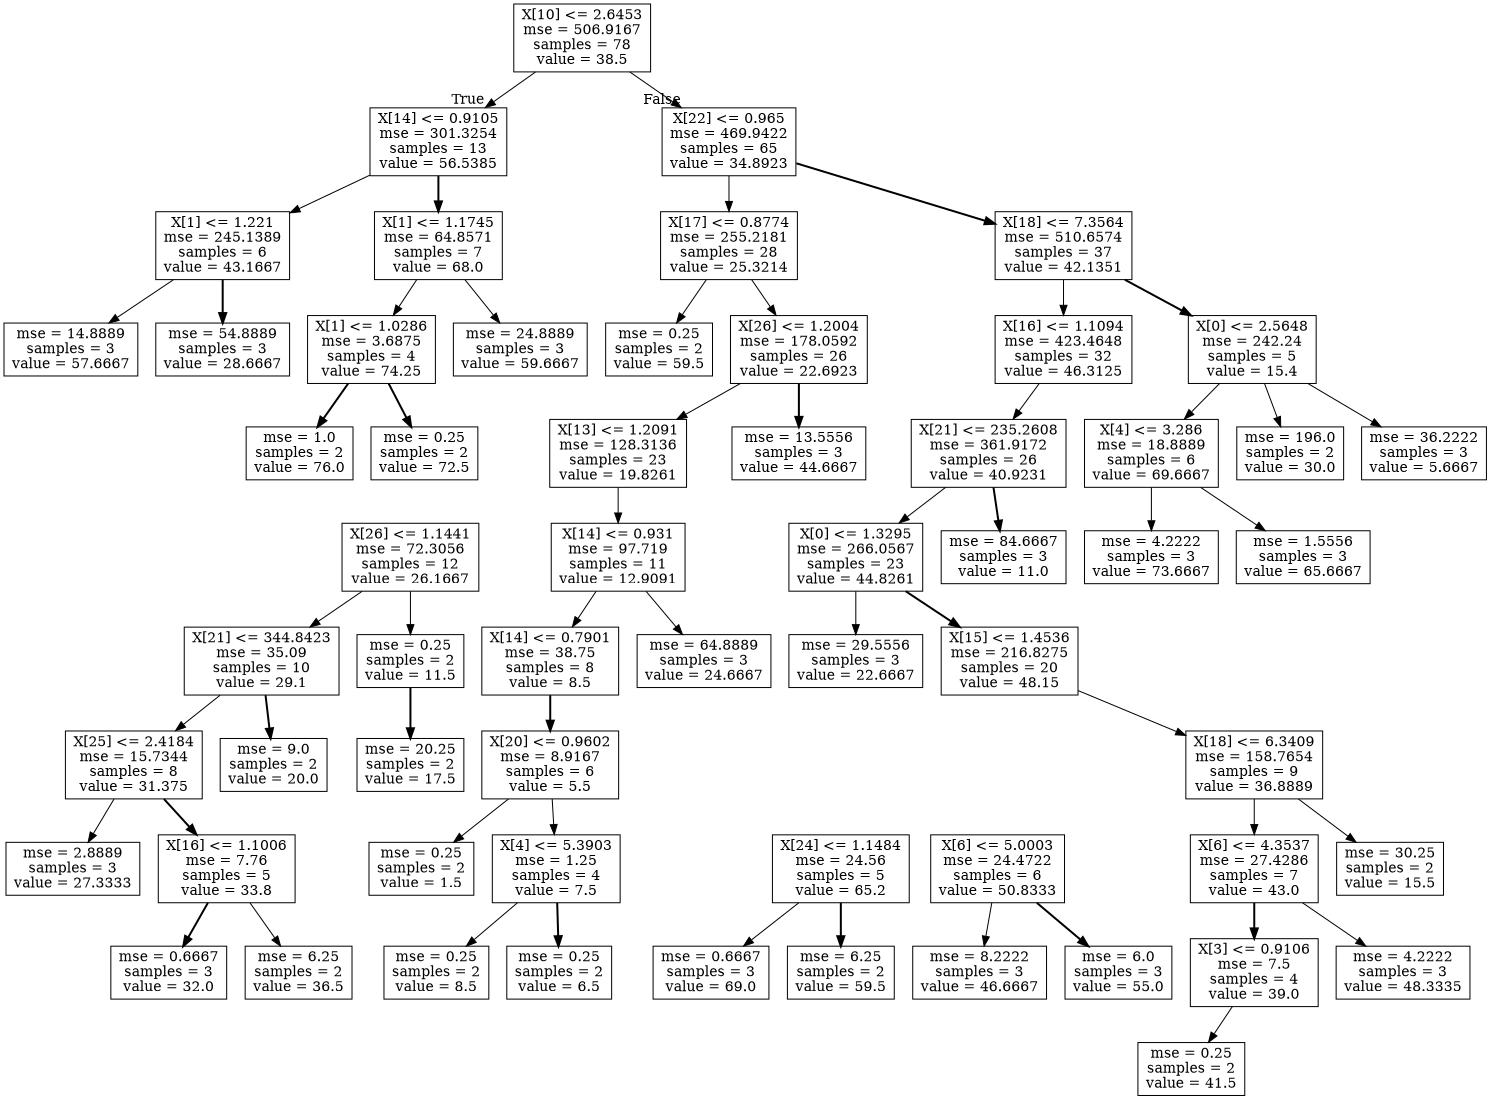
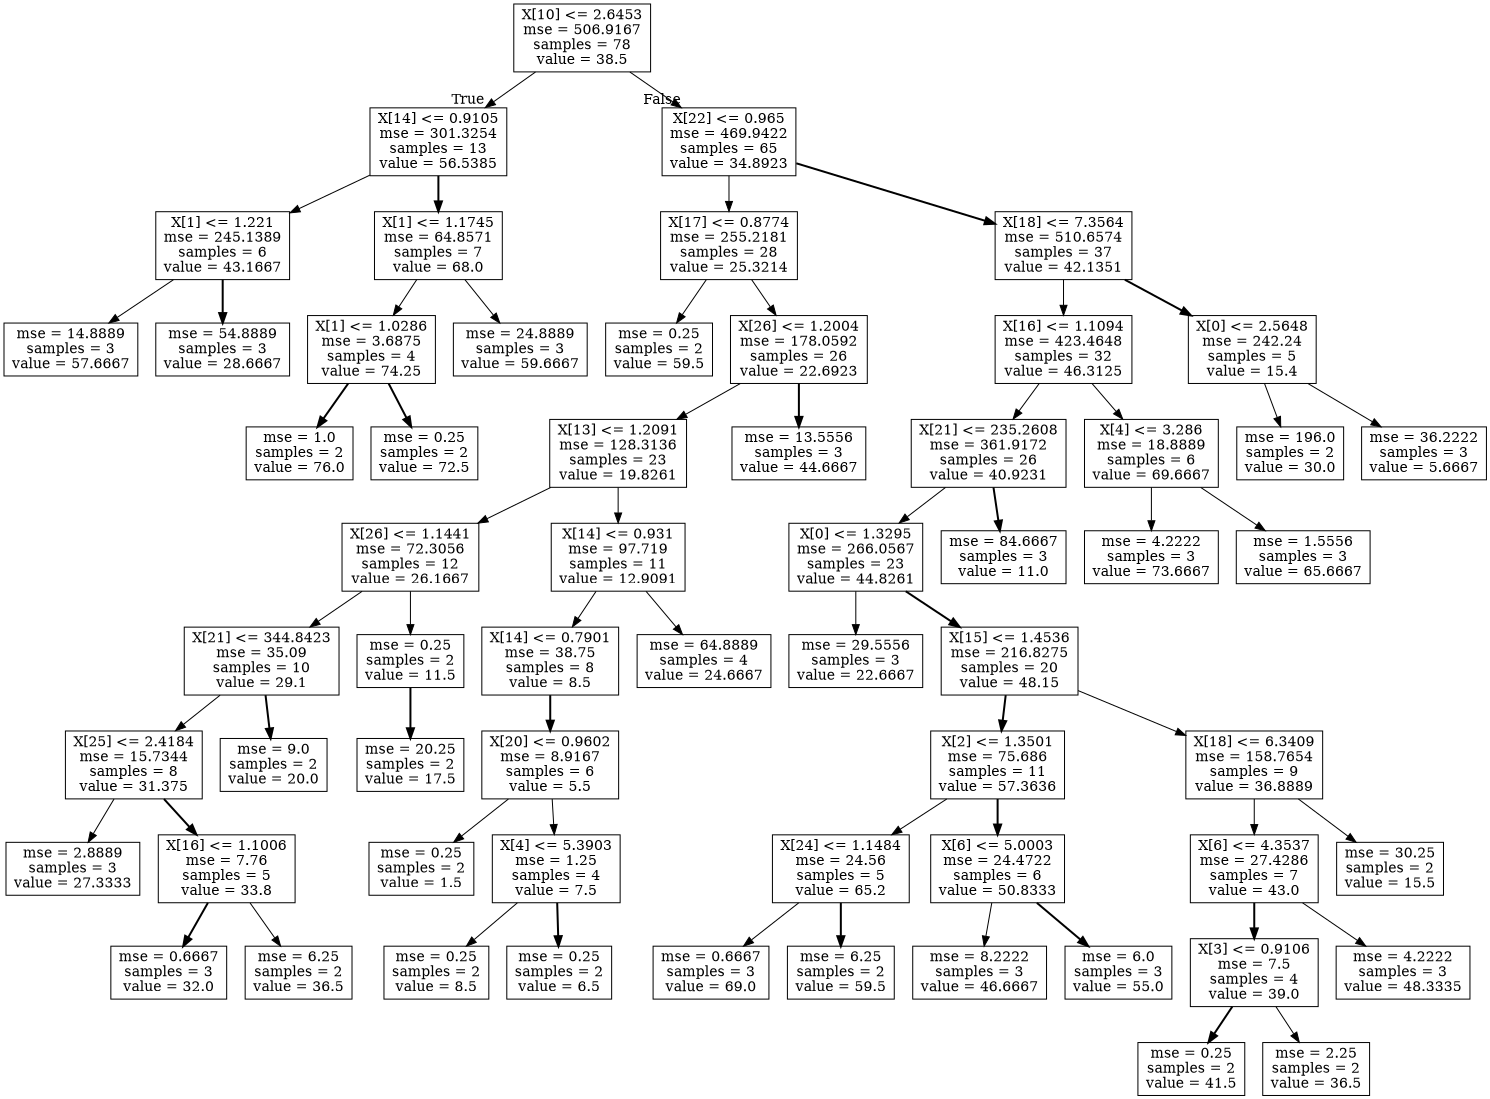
edge "X[0] <= 2.5648 mse = 242.24 samples = 5 value = 15.4" -> "X[4] <= 3.286 mse = 18.8889 samples = 6 value = 69.6667": now "X[16] <= 1.1094 mse = 423.4648 samples = 32 value = 46.3125" -> "X[4] <= 3.286 mse = 18.8889 samples = 6 value = 69.6667"
edge "X[13] <= 1.2091 mse = 128.3136 samples = 23 value = 19.8261" -> "X[26] <= 1.1441 mse = 72.3056 samples = 12 value = 26.1667": added
node "mse = 64.8889 samples = 3 value = 24.6667": label "mse = 64.8889 samples = 3 value = 24.6667" -> "mse = 64.8889 samples = 4 value = 24.6667"
node "X[2] <= 1.3501 mse = 75.686 samples = 11 value = 57.3636": added
edge "X[3] <= 0.9106 mse = 7.5 samples = 4 value = 39.0" -> "mse = 0.25 samples = 2 value = 41.5": style solid -> bold
node "mse = 2.25 samples = 2 value = 36.5": added
